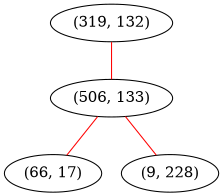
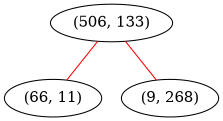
node "(319, 132)": removed
node "(66, 17)": label "(66, 17)" -> "(66, 11)"
node "(9, 228)": label "(9, 228)" -> "(9, 268)"
